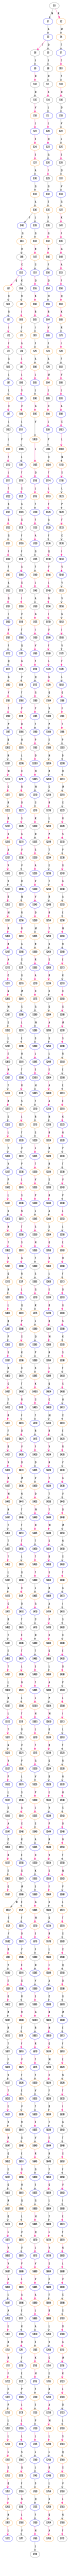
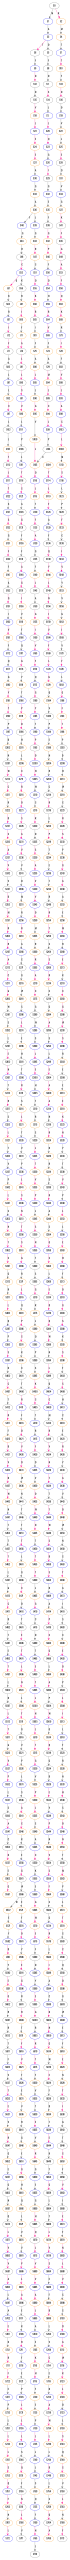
edge "S104" -> "S109": now "S104" -> "S105"
